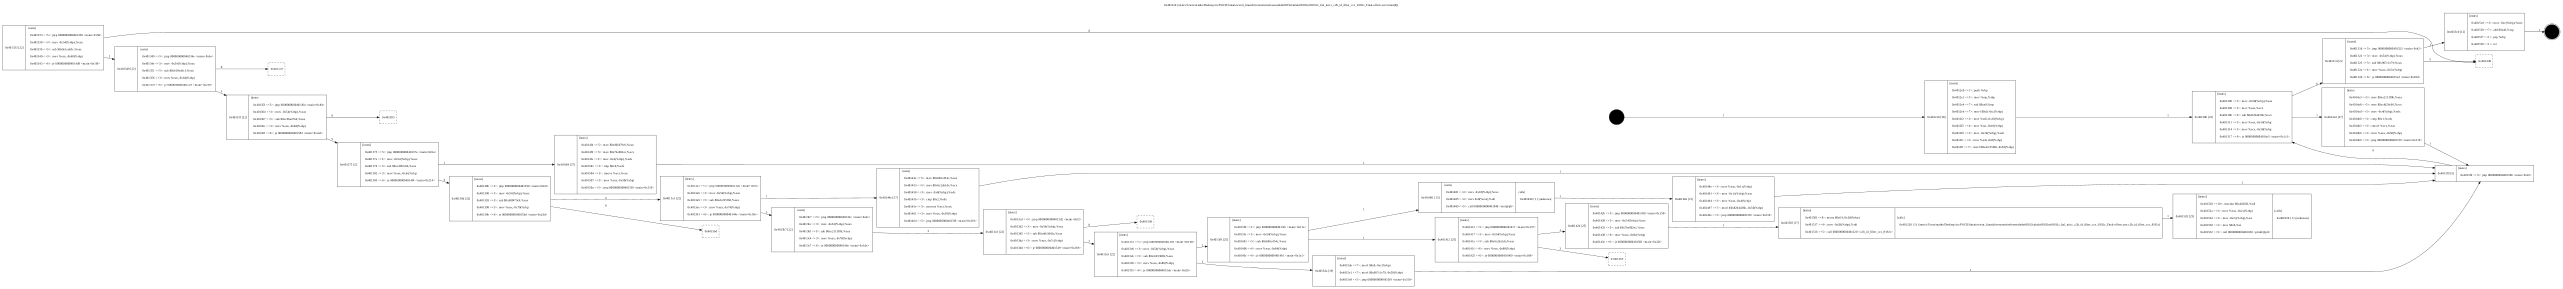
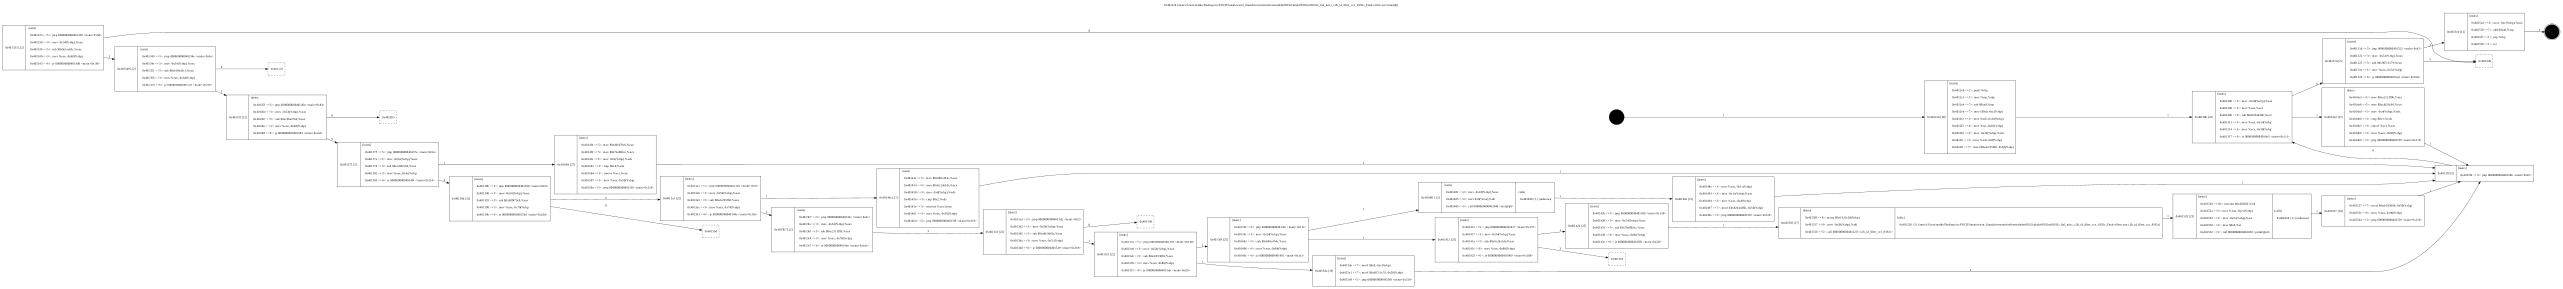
node "0x401537 [18]": added
